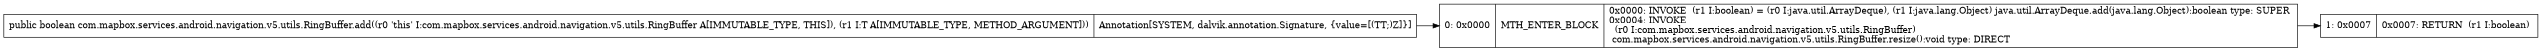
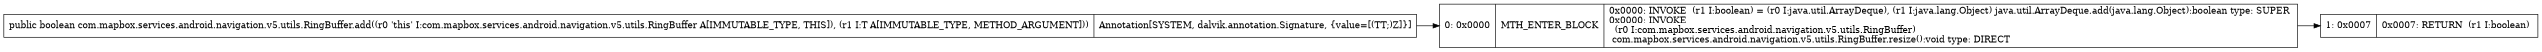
node "0: 0x0000": text "0x0004: INVOKE" -> "0x0000: INVOKE"
